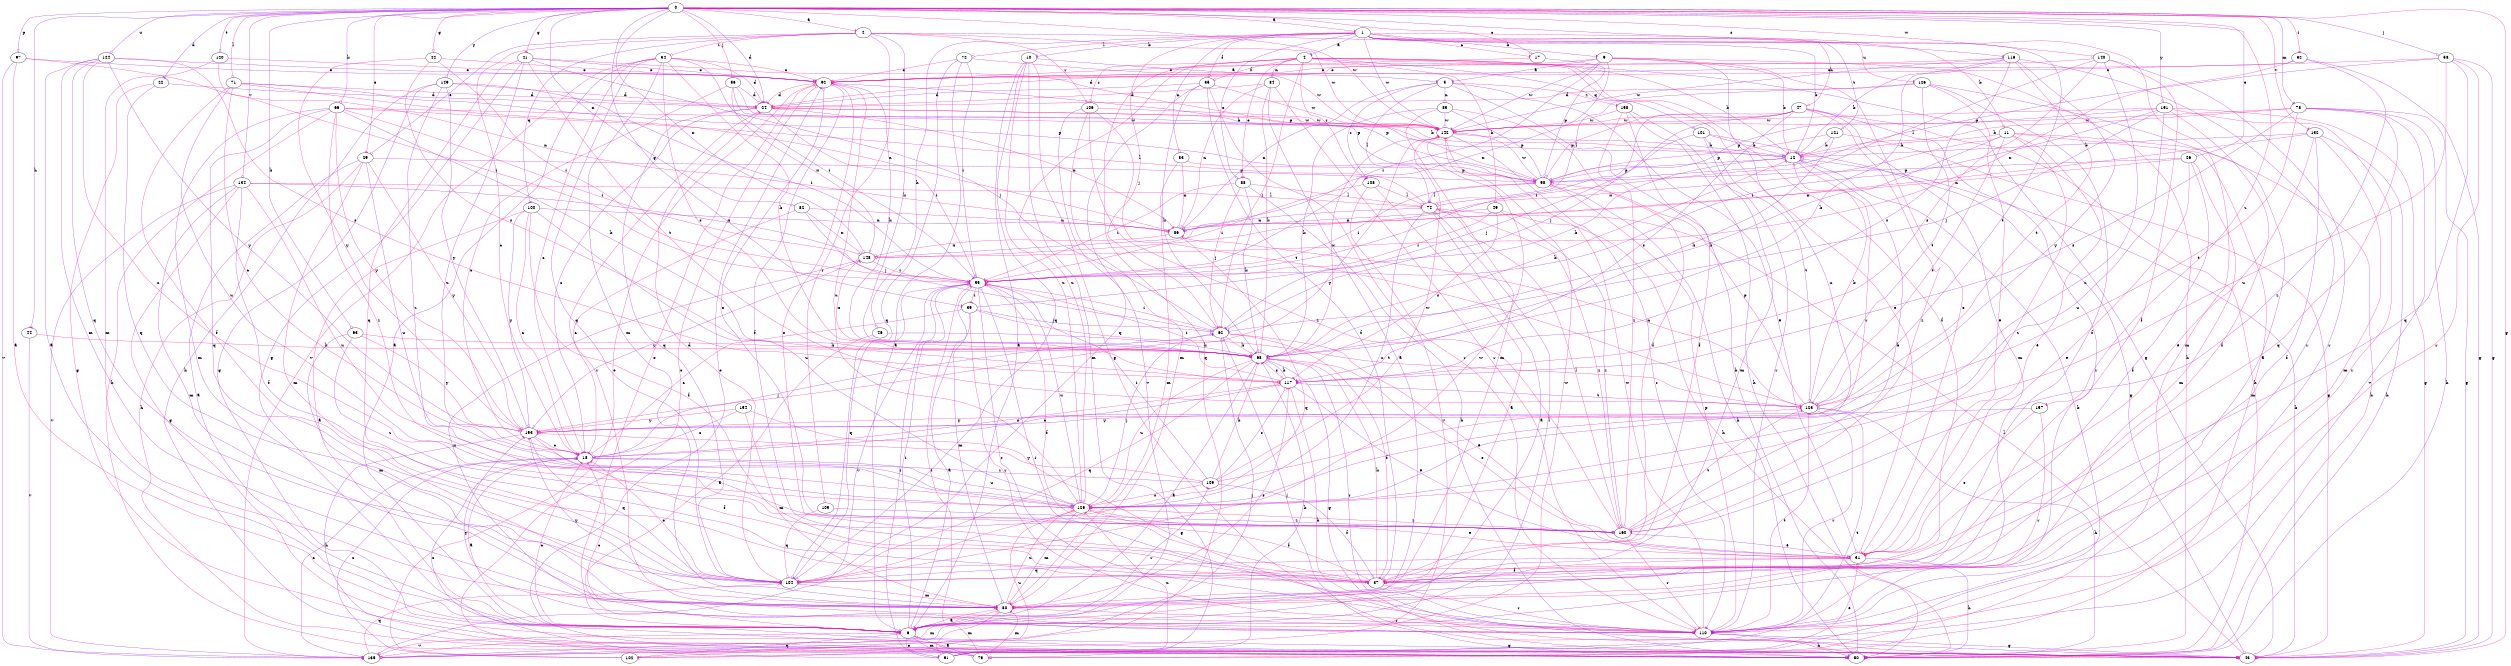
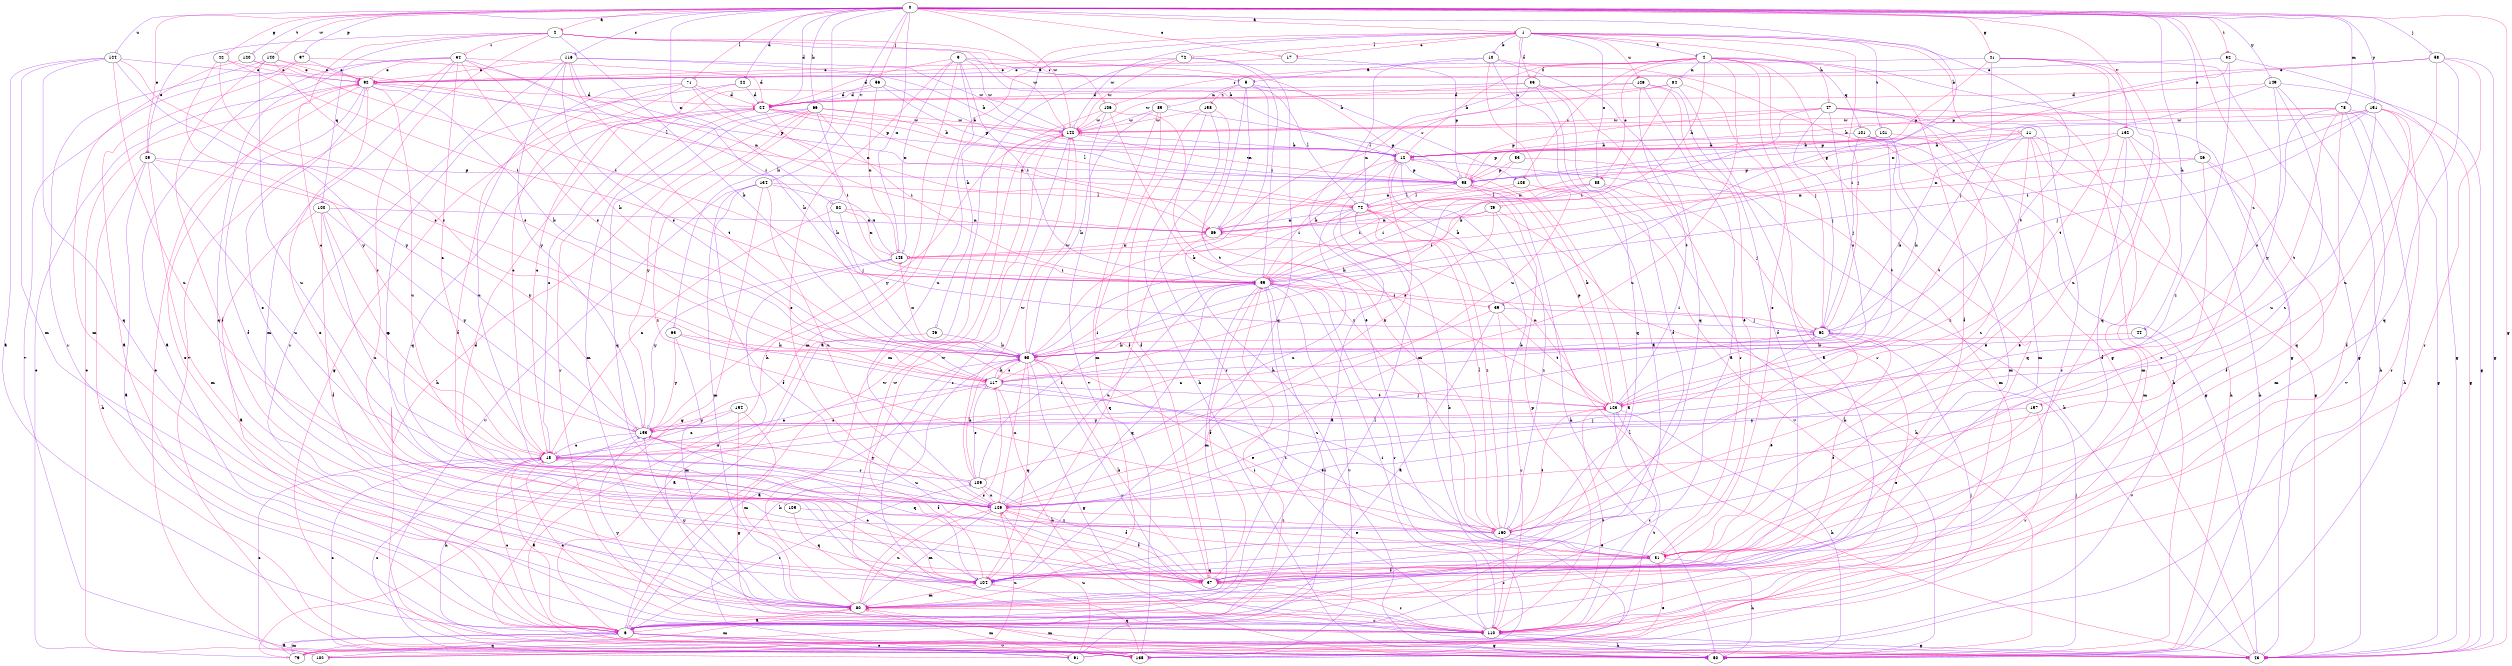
edge "1" -> "9": removed, label "b"
